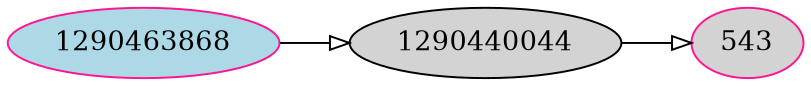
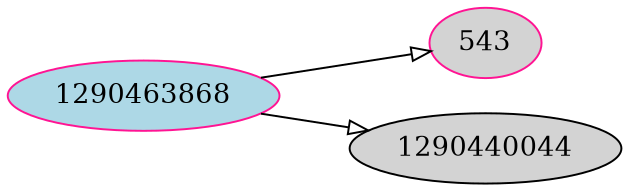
edge "1290440044" -> "543": now "1290463868" -> "543"
